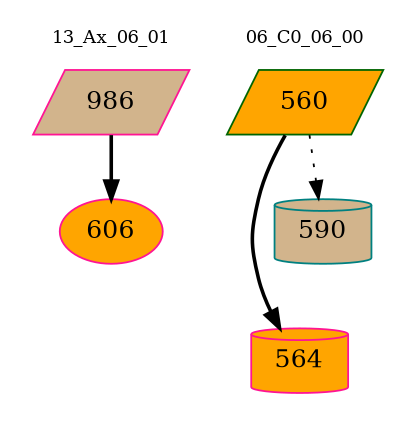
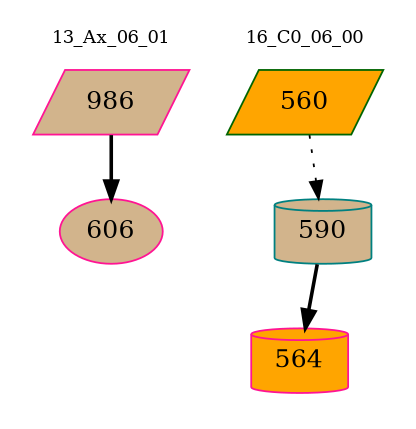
cluster "06_C0_06_00": label "06_C0_06_00" -> "16_C0_06_00"
edge "560" -> "564": now "590" -> "564"
node "606": fillcolor orange -> tan
